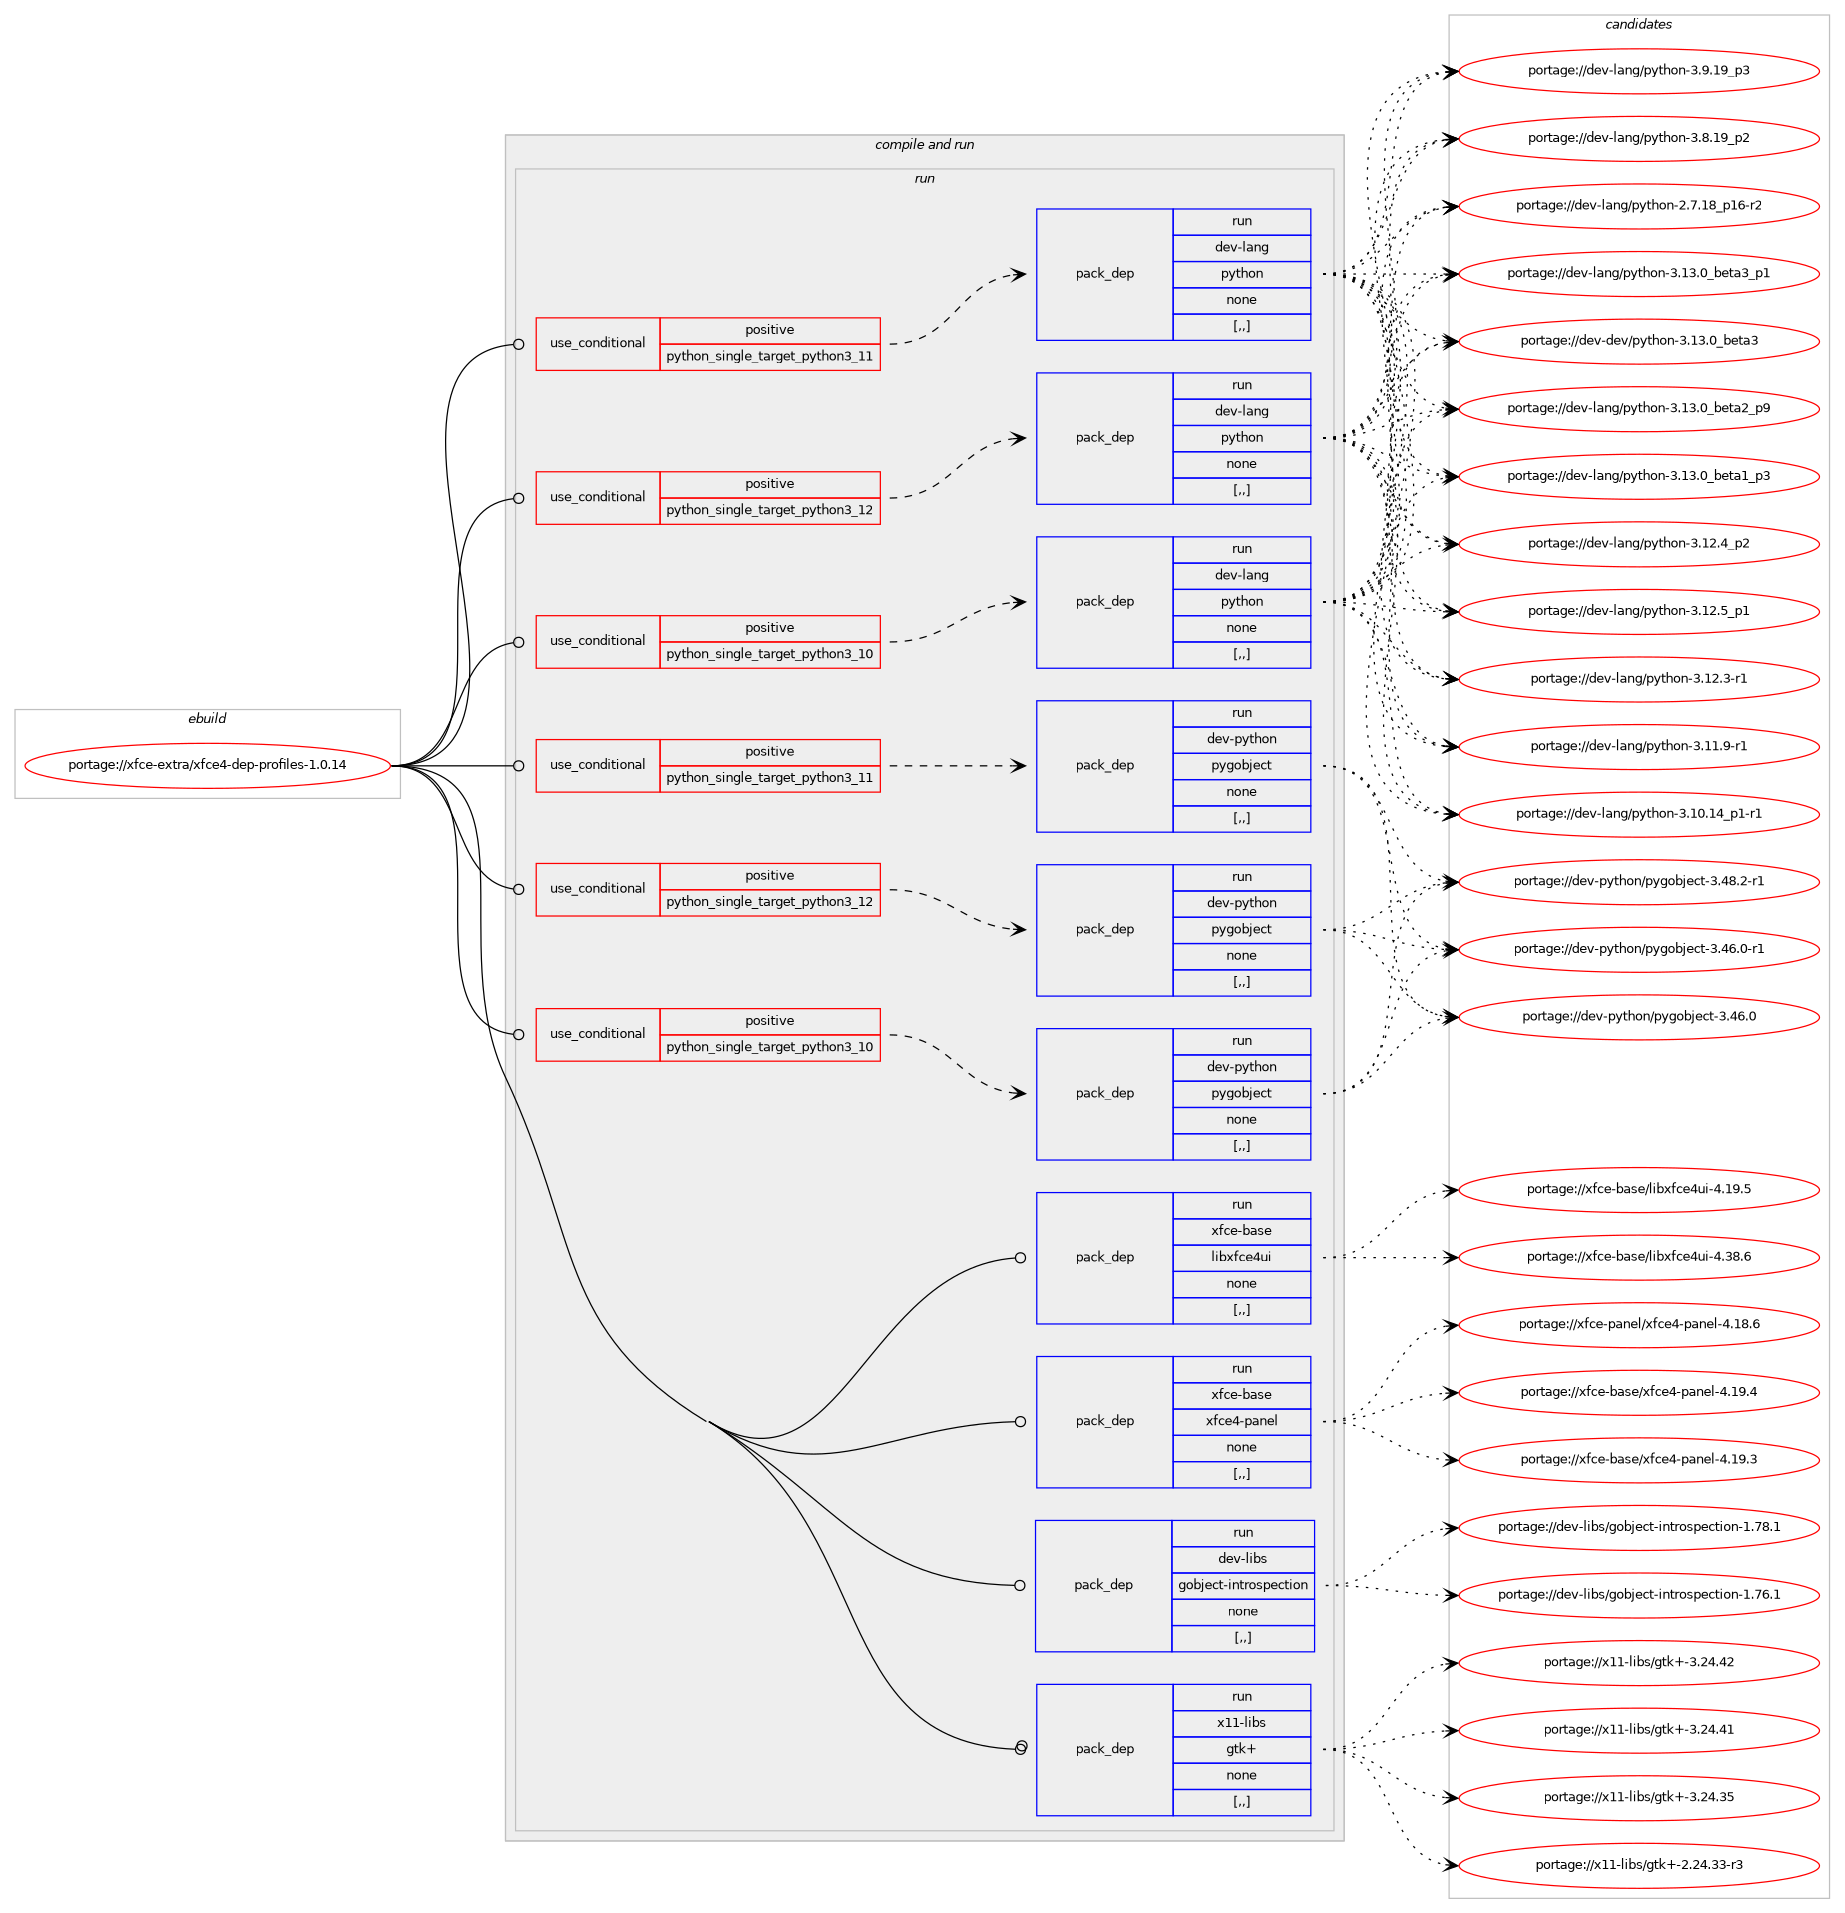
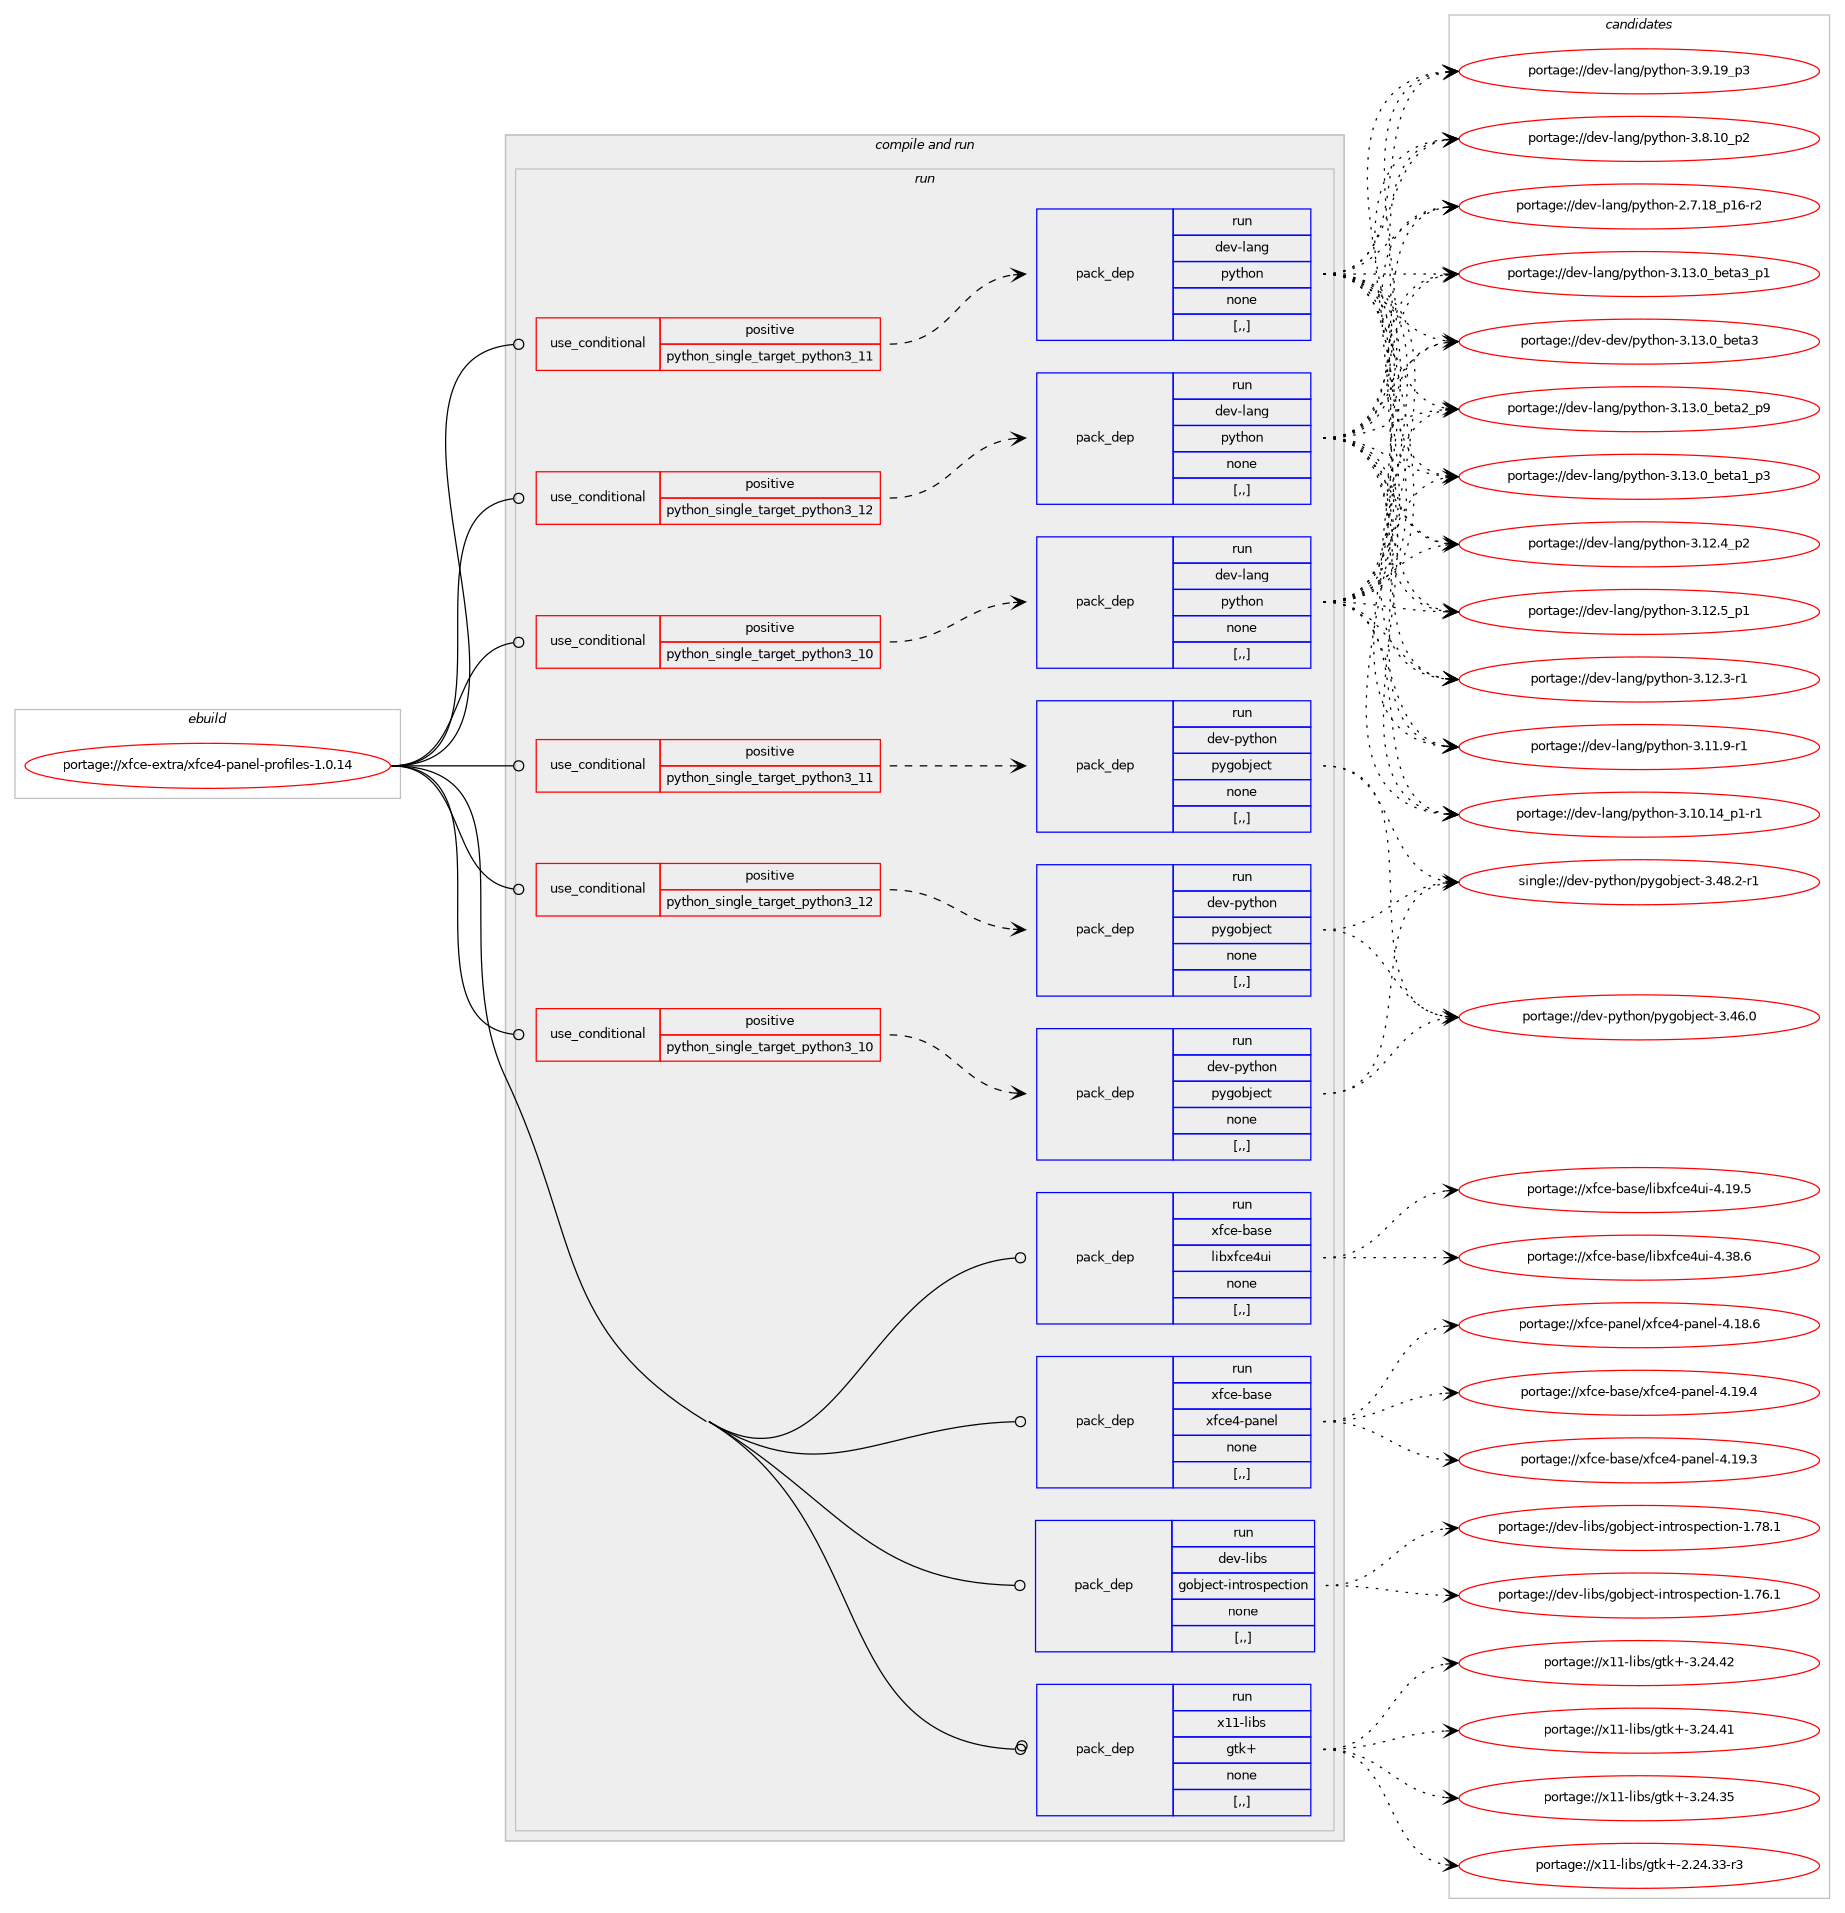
node "portage://dev-lang/python-3.8.19_p2": label "portage://dev-lang/python-3.8.19_p2" -> "portage://dev-lang/python-3.8.10_p2"
node "portage://xfce-extra/xfce4-dep-profiles-1.0.14": label "portage://xfce-extra/xfce4-dep-profiles-1.0.14" -> "portage://xfce-extra/xfce4-panel-profiles-1.0.14"
node "portage://dev-python/pygobject-3.48.2-r1": label "portage://dev-python/pygobject-3.48.2-r1" -> "single://dev-python/pygobject-3.48.2-r1"
node "portage://dev-python/pygobject-3.46.0-r1": removed
